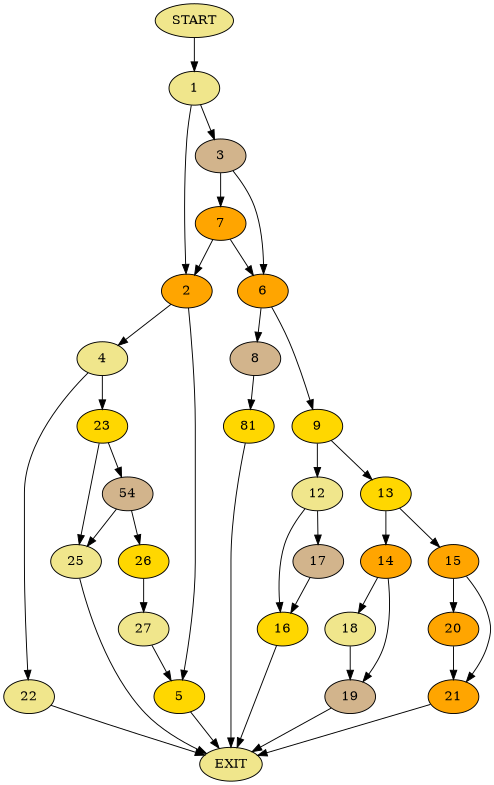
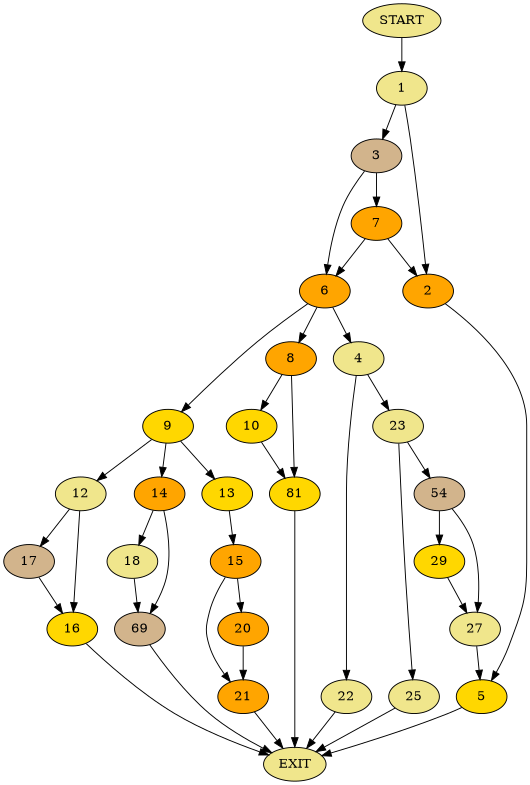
edge "2" -> "4": now "6" -> "4"
node "8": fillcolor tan -> orange
node "23": fillcolor gold -> khaki
node "10": added
edge "13" -> "14": now "9" -> "14"
edge "54" -> "25": now "54" -> "27"
node "26": label "26" -> "29"
node "19": label "19" -> "69"
